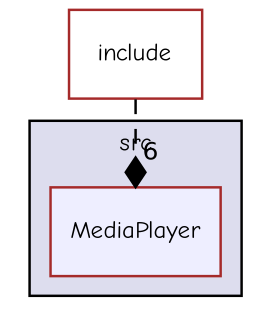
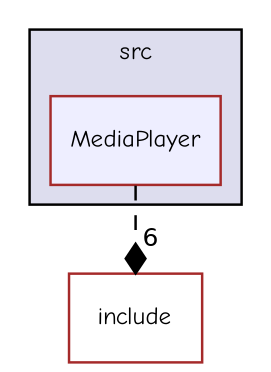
edge "include" -> "MediaPlayer": reversed
